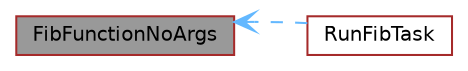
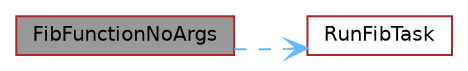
edge "RunFibTask" -> "FibFunctionNoArgs": reversed
